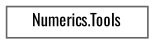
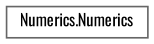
node "Numerics.Tools": label "Numerics.Tools" -> "Numerics.Numerics"
